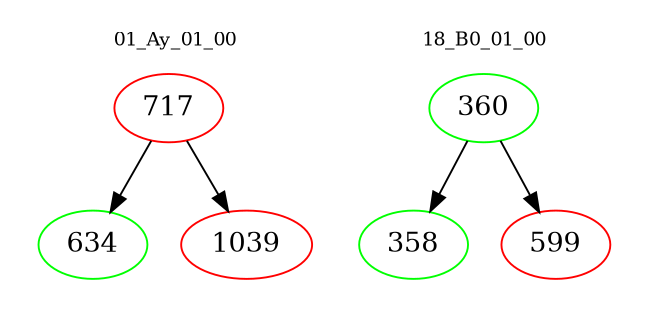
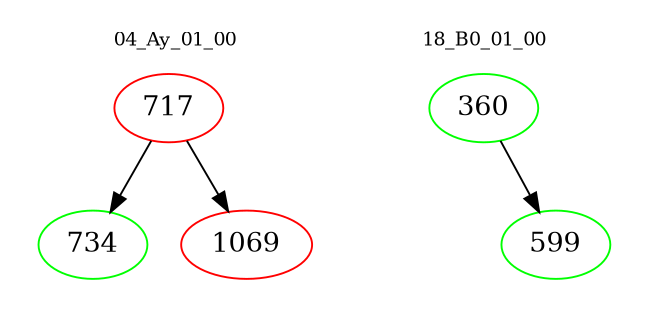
cluster "01_Ay_01_00": label "01_Ay_01_00" -> "04_Ay_01_00"
node "634": label "634" -> "734"
node "1039": label "1039" -> "1069"
node "358": removed
node "599": color red -> green
